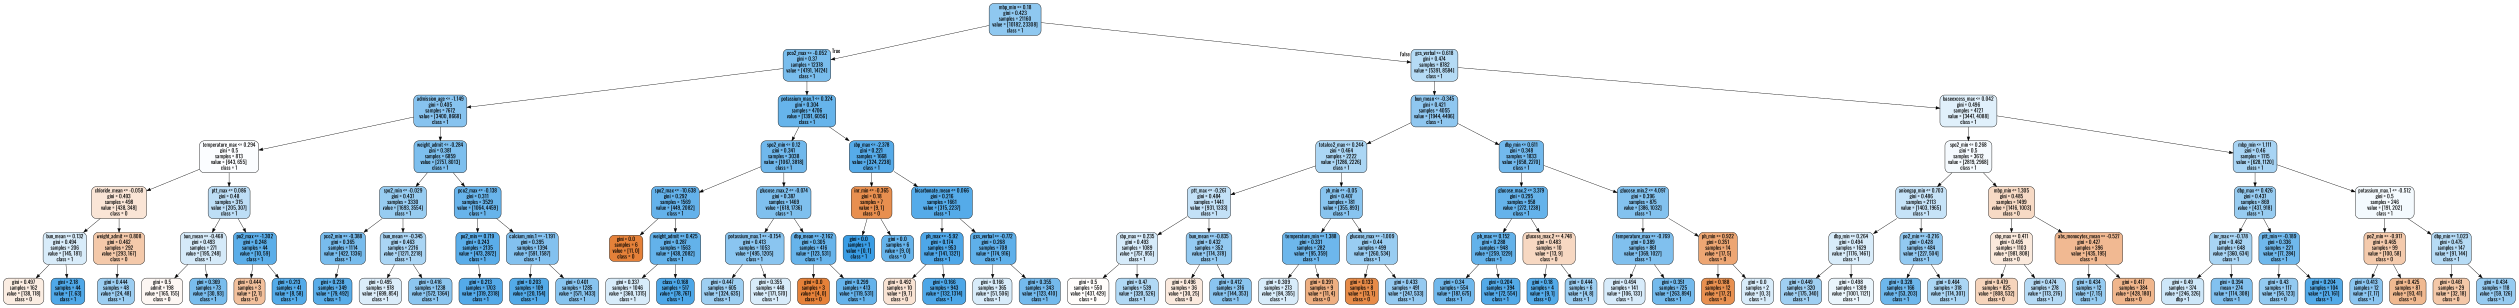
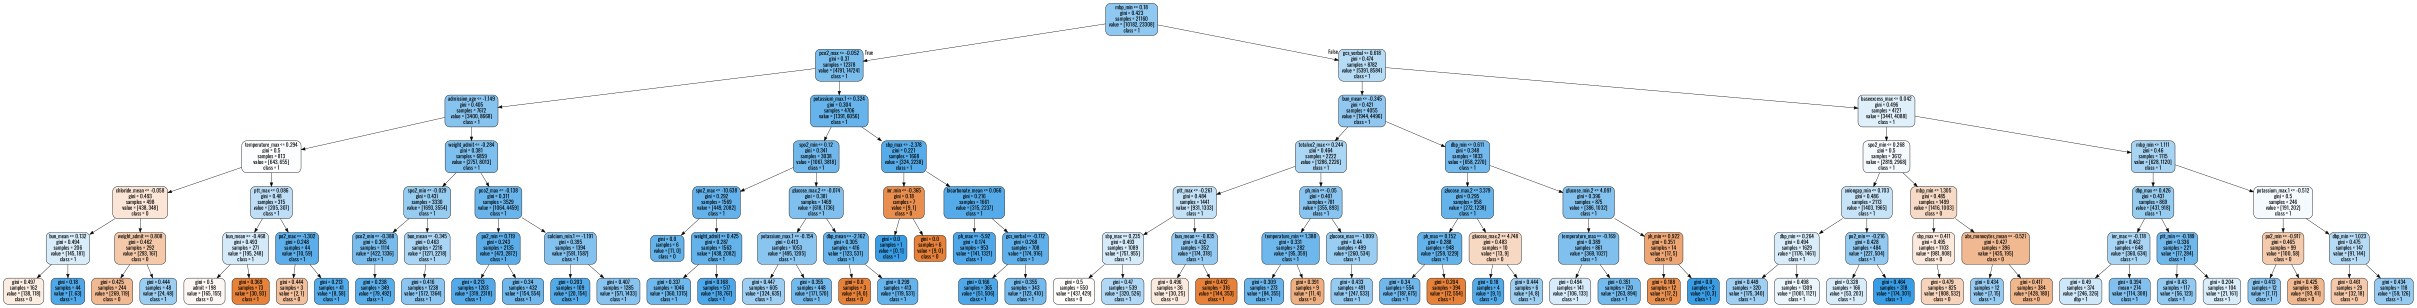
node "gini = 0.0 samples = 6 value = [11, 0] class = 0": fillcolor #e58139 -> #63b2ea
node "gini = 0.0 samples = 6 value = [9, 0] class = 0": fillcolor #65b3eb -> #e58139
node "gini = 2.18 samples = 44 value = [7, 63] class = 1": label "gini = 2.18 samples = 44 value = [7, 63] class = 1" -> "gini = 0.18 samples = 44 value = [7, 63] class = 1"
node "gini = 0.425 samples = 244 value = [269, 119] class = 0": added
node "gini = 0.369 samples = 73 value = [30, 93] class = 1": fillcolor #79bded -> #e58139
node "gini = 0.495 samples = 978 value = [699, 854] class = 1": removed
node "gini = 0.213 samples = 1703 value = [319, 2318] class = 1": label "gini = 0.213 samples = 1703 value = [319, 2318] class = 1" -> "gini = 0.213 samples = 1203 value = [319, 2318] class = 1"
node "gini = 0.34 samples = 432 value = [154, 554] class = 1": added
node "gini = 0.401 samples = 1285 value = [571, 1433] class = 1": label "gini = 0.401 samples = 1285 value = [571, 1433] class = 1" -> "gini = 0.407 samples = 1285 value = [571, 1433] class = 1"
node "gini = 0.337 samples = 1046 value = [360, 1315] class = 1": fillcolor #d8ecfa -> #6fb8ec
node "class = 0.168 samples = 517 value = [78, 767] class = 1": label "class = 0.168 samples = 517 value = [78, 767] class = 1" -> "gini = 0.168 samples = 517 value = [78, 767] class = 1"
node "gini = 0.355 samples = 448 value = [171, 570] class = 1": fillcolor #d8ecfa -> #74baed
node "gini = 0.492 samples = 10 value = [9, 7] class = 0": removed
node "gini = 0.166 samples = 943 value = [132, 1314] class = 1": removed
node "gini = 0.166 samples = 365 value = [51, 506] class = 1": fillcolor #d8ecfa -> #4da7e8
node "gini = 0.412 samples = 316 value = [144, 353] class = 1": fillcolor #8ac5f0 -> #e58139
node "gini = 0.309 samples = 273 value = [84, 355] class = 1": fillcolor #d8ecfa -> #68b4eb
node "gini = 0.133 samples = 8 value = [13, 1] class = 0": removed
node "gini = 0.204 samples = 394 value = [72, 554] class = 1": fillcolor #53aae8 -> #e58139
node "gini = 0.351 samples = 725 value = [263, 894] class = 1": label "gini = 0.351 samples = 725 value = [263, 894] class = 1" -> "gini = 0.351 samples = 720 value = [263, 894] class = 1"
node "gini = 0.0 samples = 2 value = [0, 3] class = 1": fillcolor #d8ecfa -> #399de5
node "gini = 0.328 samples = 166 value = [53, 203] class = 1": fillcolor #6db7ec -> #d8ecfa
node "gini = 0.464 samples = 318 value = [174, 301] class = 1": fillcolor #abd6f4 -> #399de5
node "gini = 0.474 samples = 278 value = [173, 276] class = 1": removed
node "gini = 0.43 samples = 117 value = [56, 123] class = 0": label "gini = 0.43 samples = 117 value = [56, 123] class = 0" -> "gini = 0.43 samples = 117 value = [56, 123] class = 1"
node "gini = 0.204 samples = 104 value = [21, 161] class = 1": fillcolor #53aae8 -> #d8ecfa
node "gini = 0.425 samples = 87 value = [93, 41] class = 0": label "gini = 0.425 samples = 87 value = [93, 41] class = 0" -> "gini = 0.425 samples = 86 value = [93, 41] class = 0"
